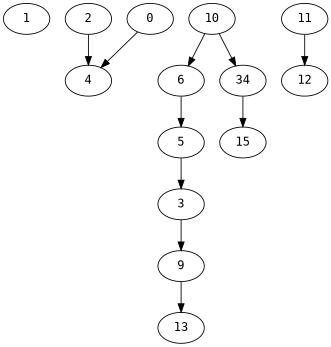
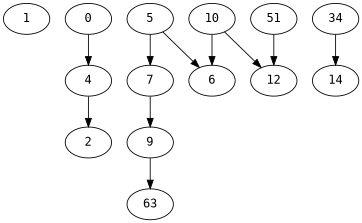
node "11": label "11" -> "51"
edge "2" -> "4": reversed
edge "10" -> "34": now "10" -> "12"
edge "6" -> "5": reversed
node "15": label "15" -> "14"
node "3": label "3" -> "7"
node "13": label "13" -> "63"
